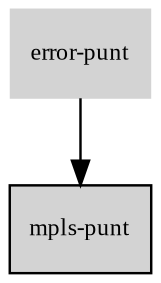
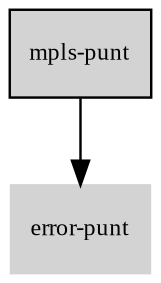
edge "error-punt" -> "mpls-punt": reversed
